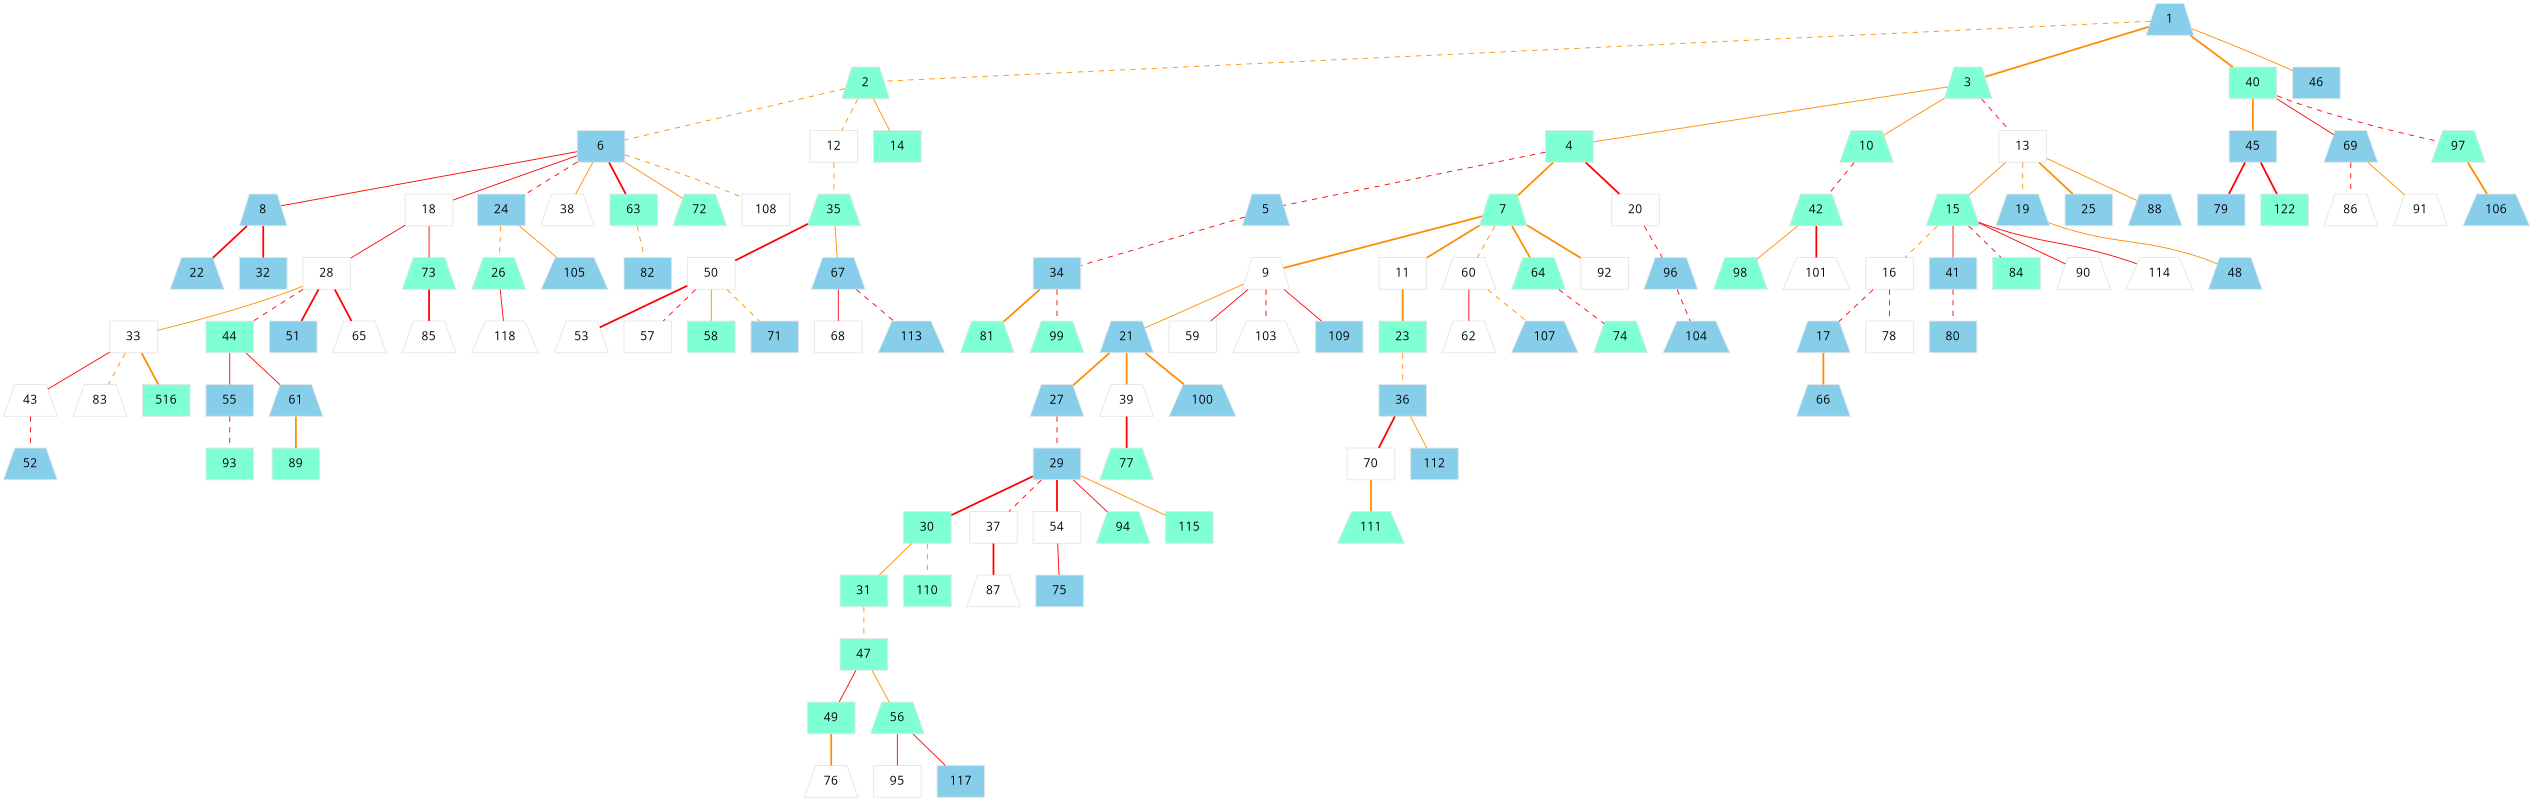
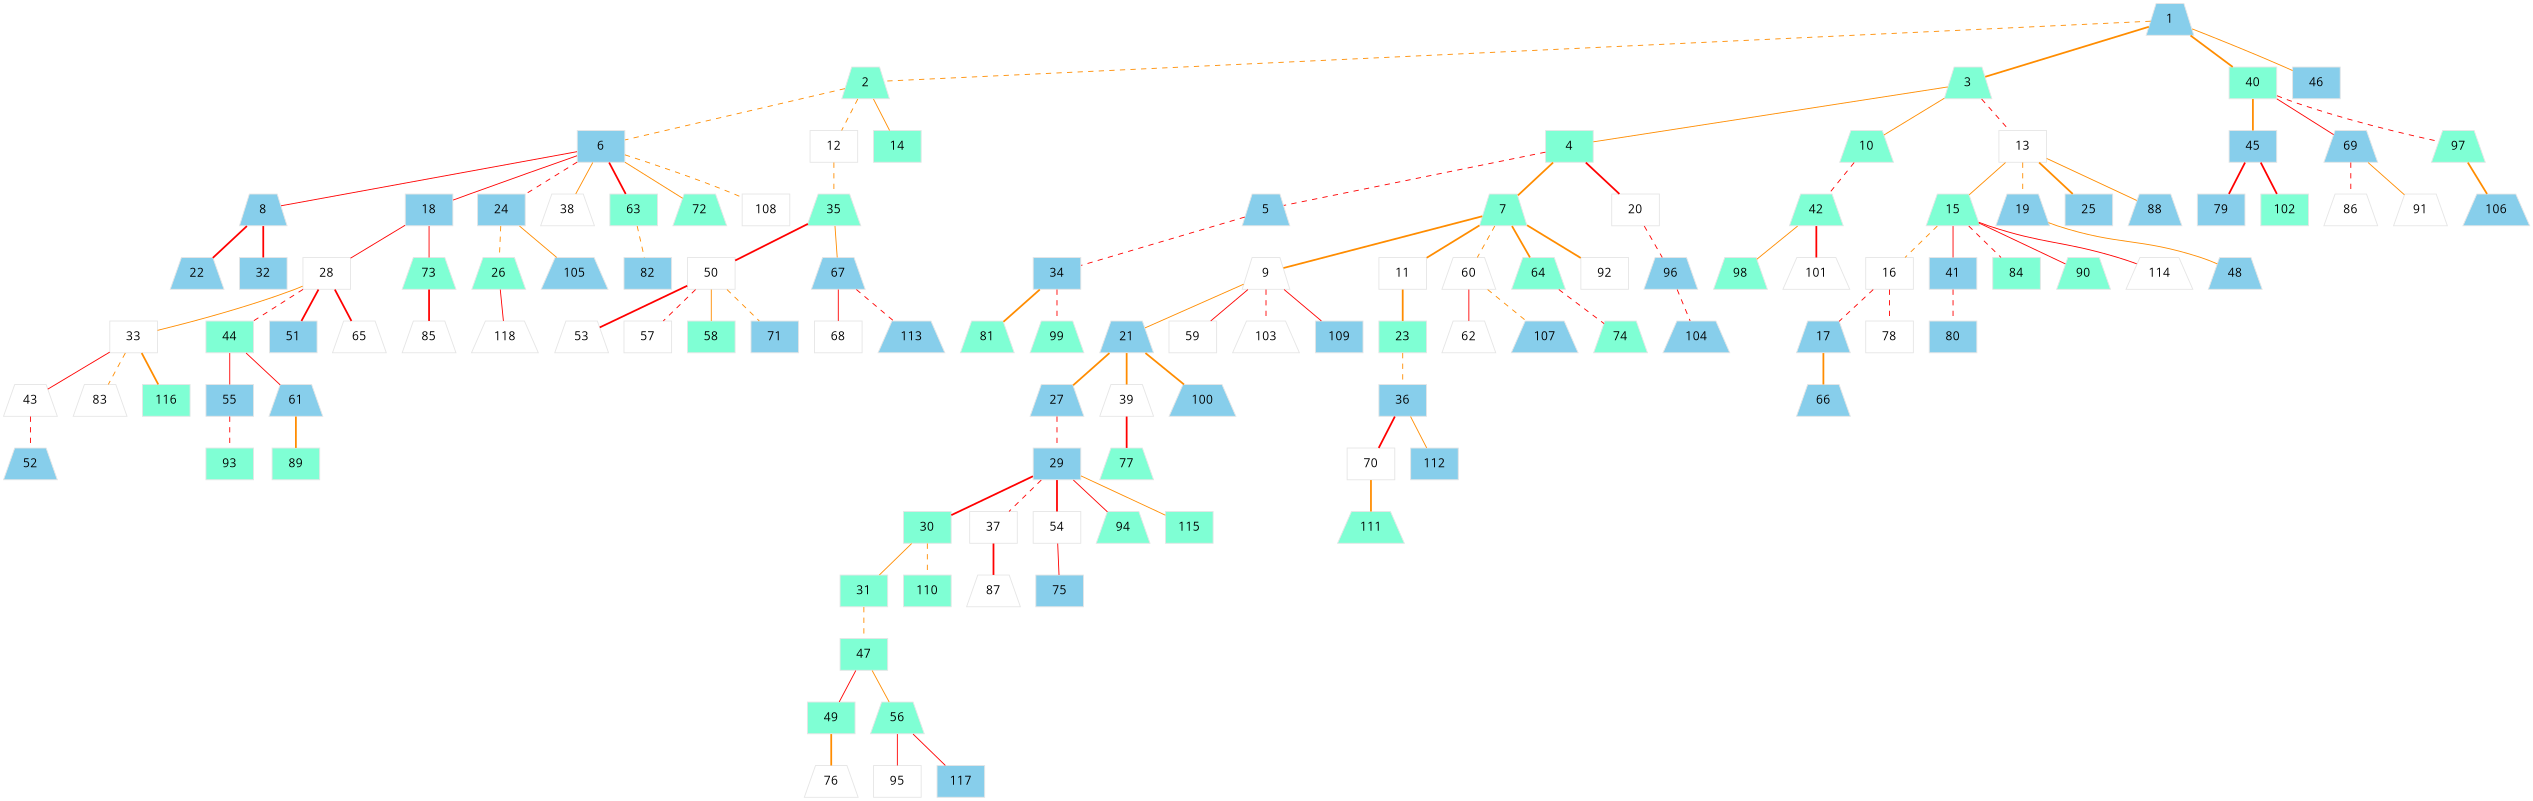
node "18": fillcolor white -> skyblue
node "122": label "122" -> "102"
node "90": fillcolor white -> aquamarine
node "516": label "516" -> "116"
